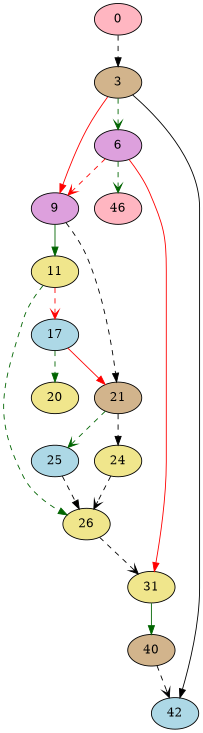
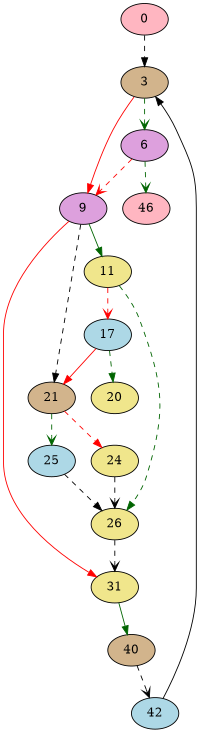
edge "6" -> "31": now "9" -> "31"
edge "3" -> "42": reversed
edge "21" -> "24": color black -> red
